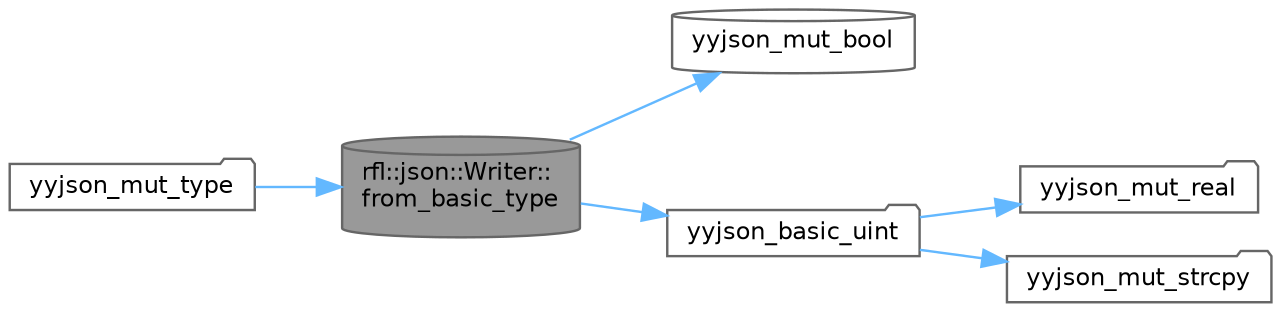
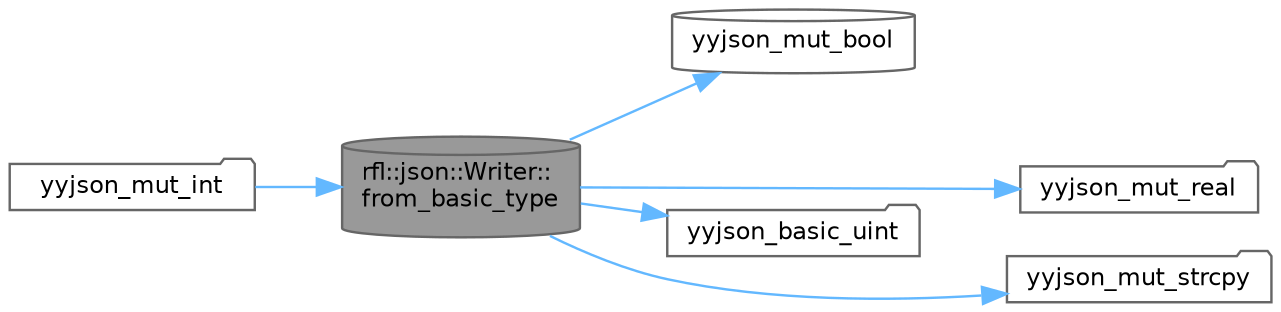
node "yyjson_mut_type": label "yyjson_mut_type" -> "yyjson_mut_int"
edge "yyjson_basic_uint" -> "yyjson_mut_real": now "rfl::json::Writer:: from_basic_type" -> "yyjson_mut_real"
edge "yyjson_basic_uint" -> "yyjson_mut_strcpy": now "rfl::json::Writer:: from_basic_type" -> "yyjson_mut_strcpy"
